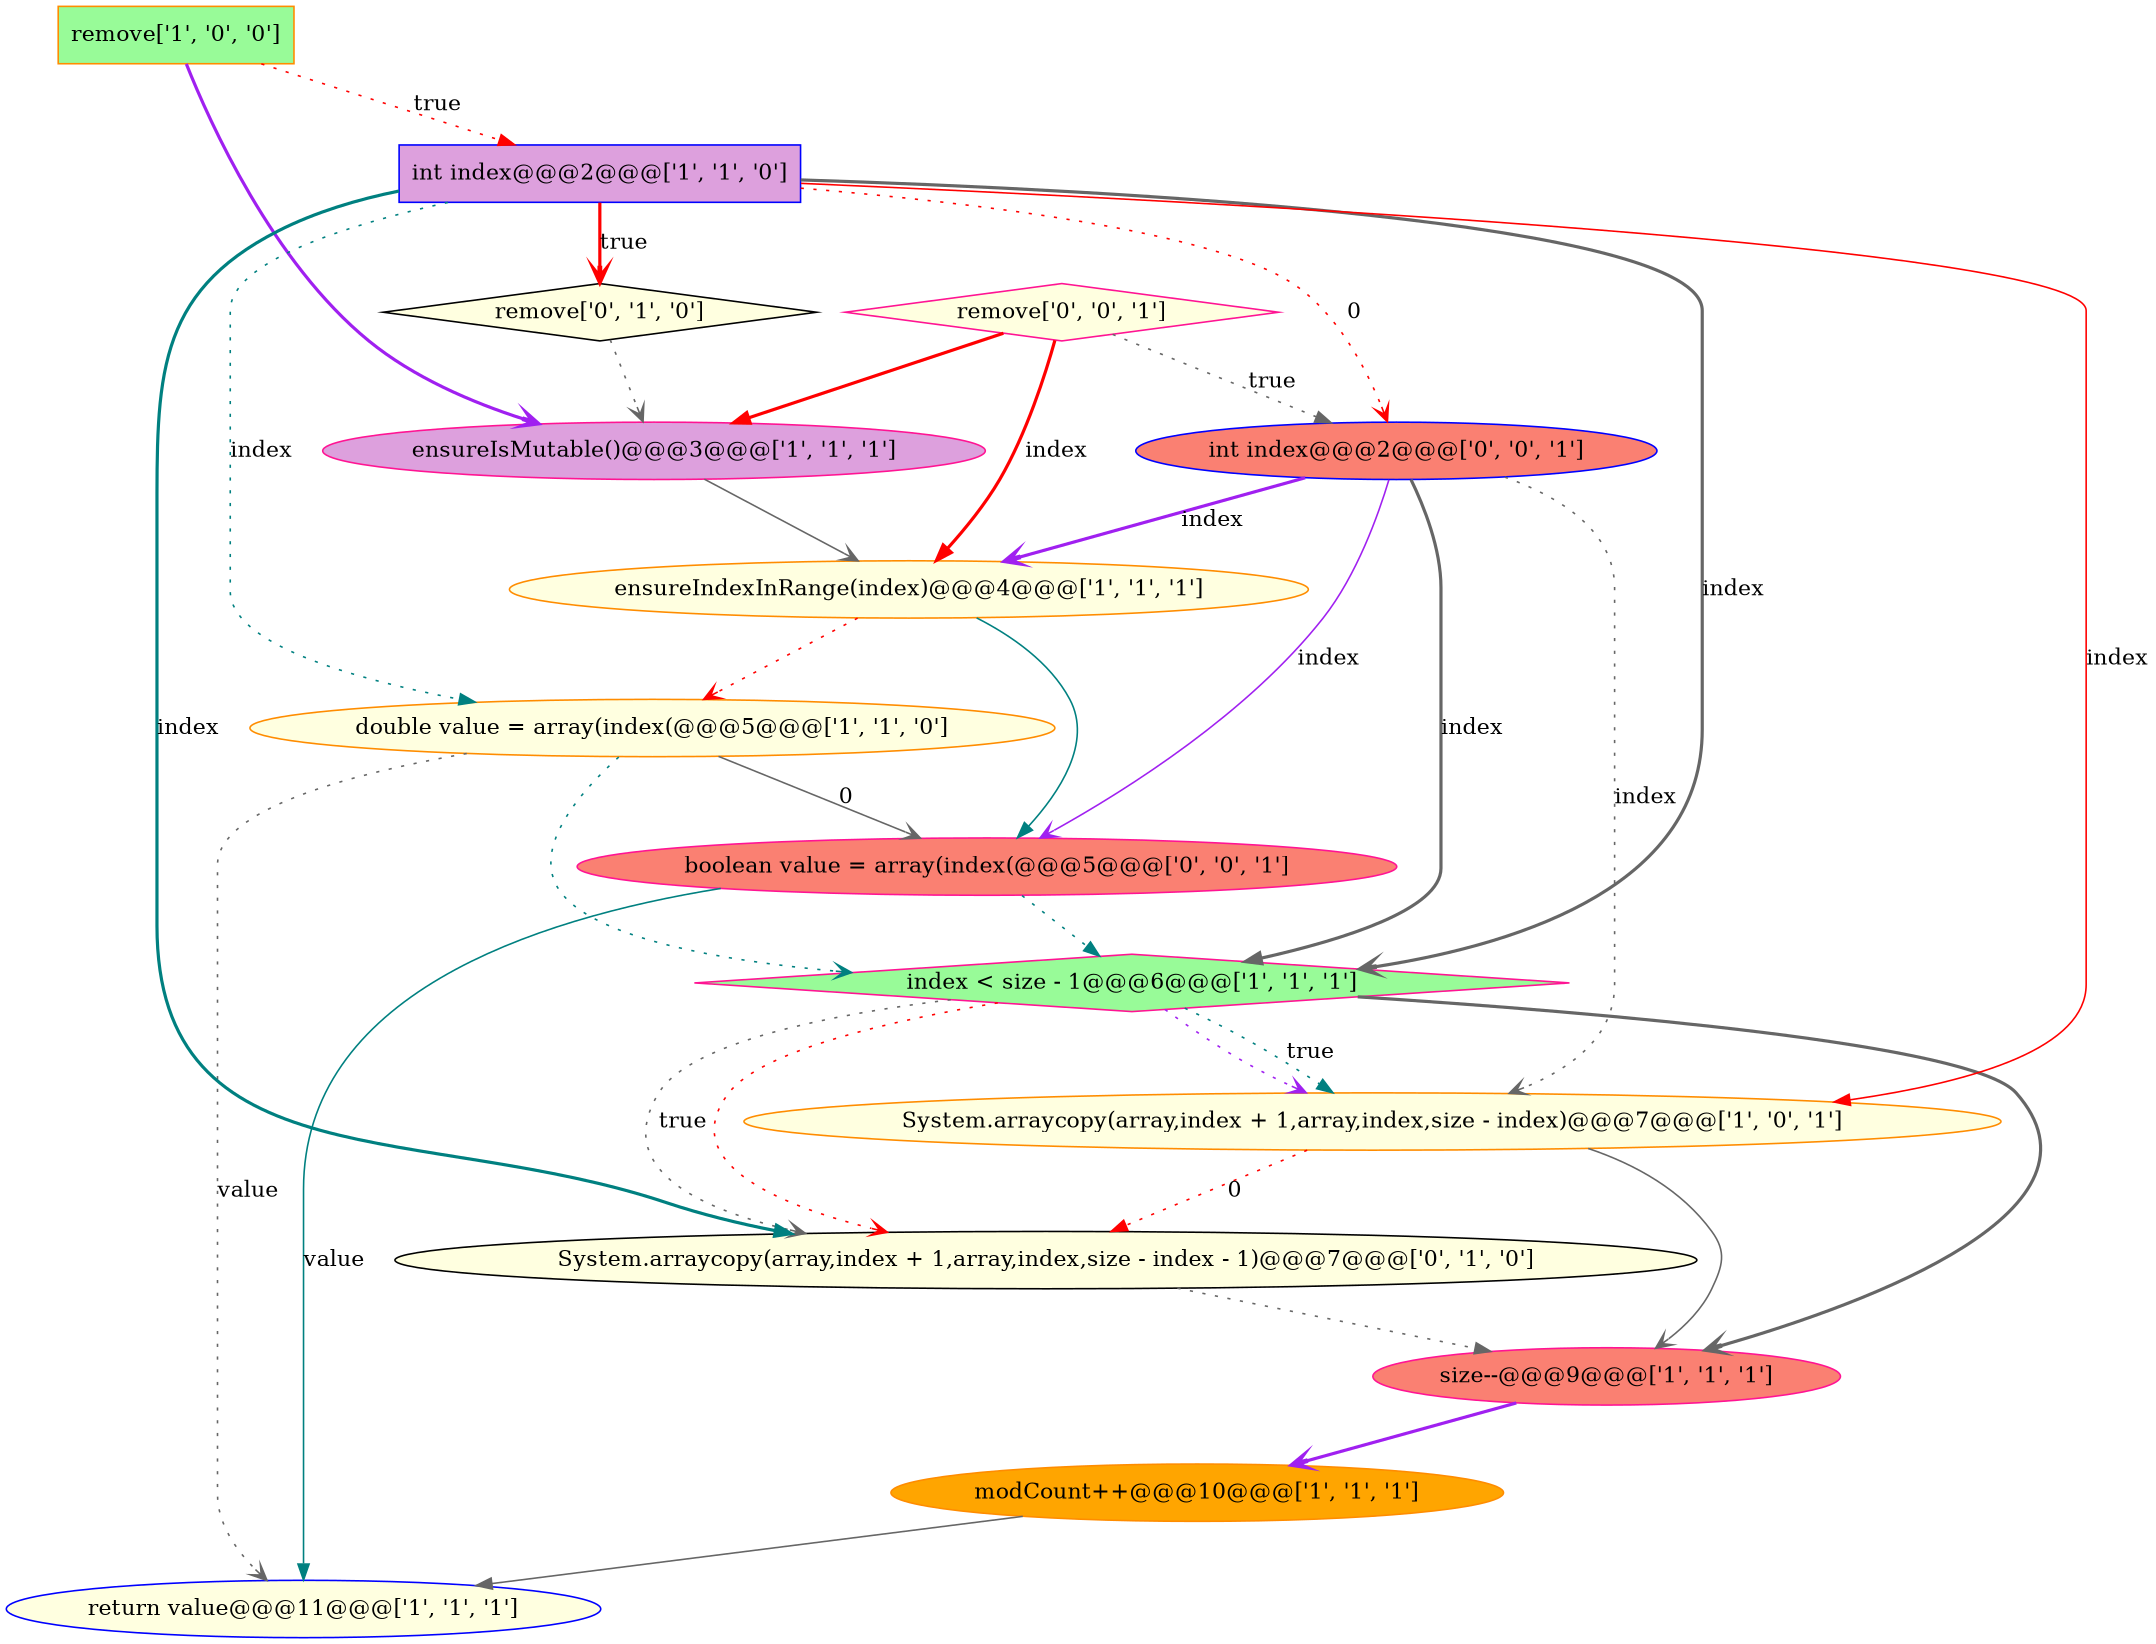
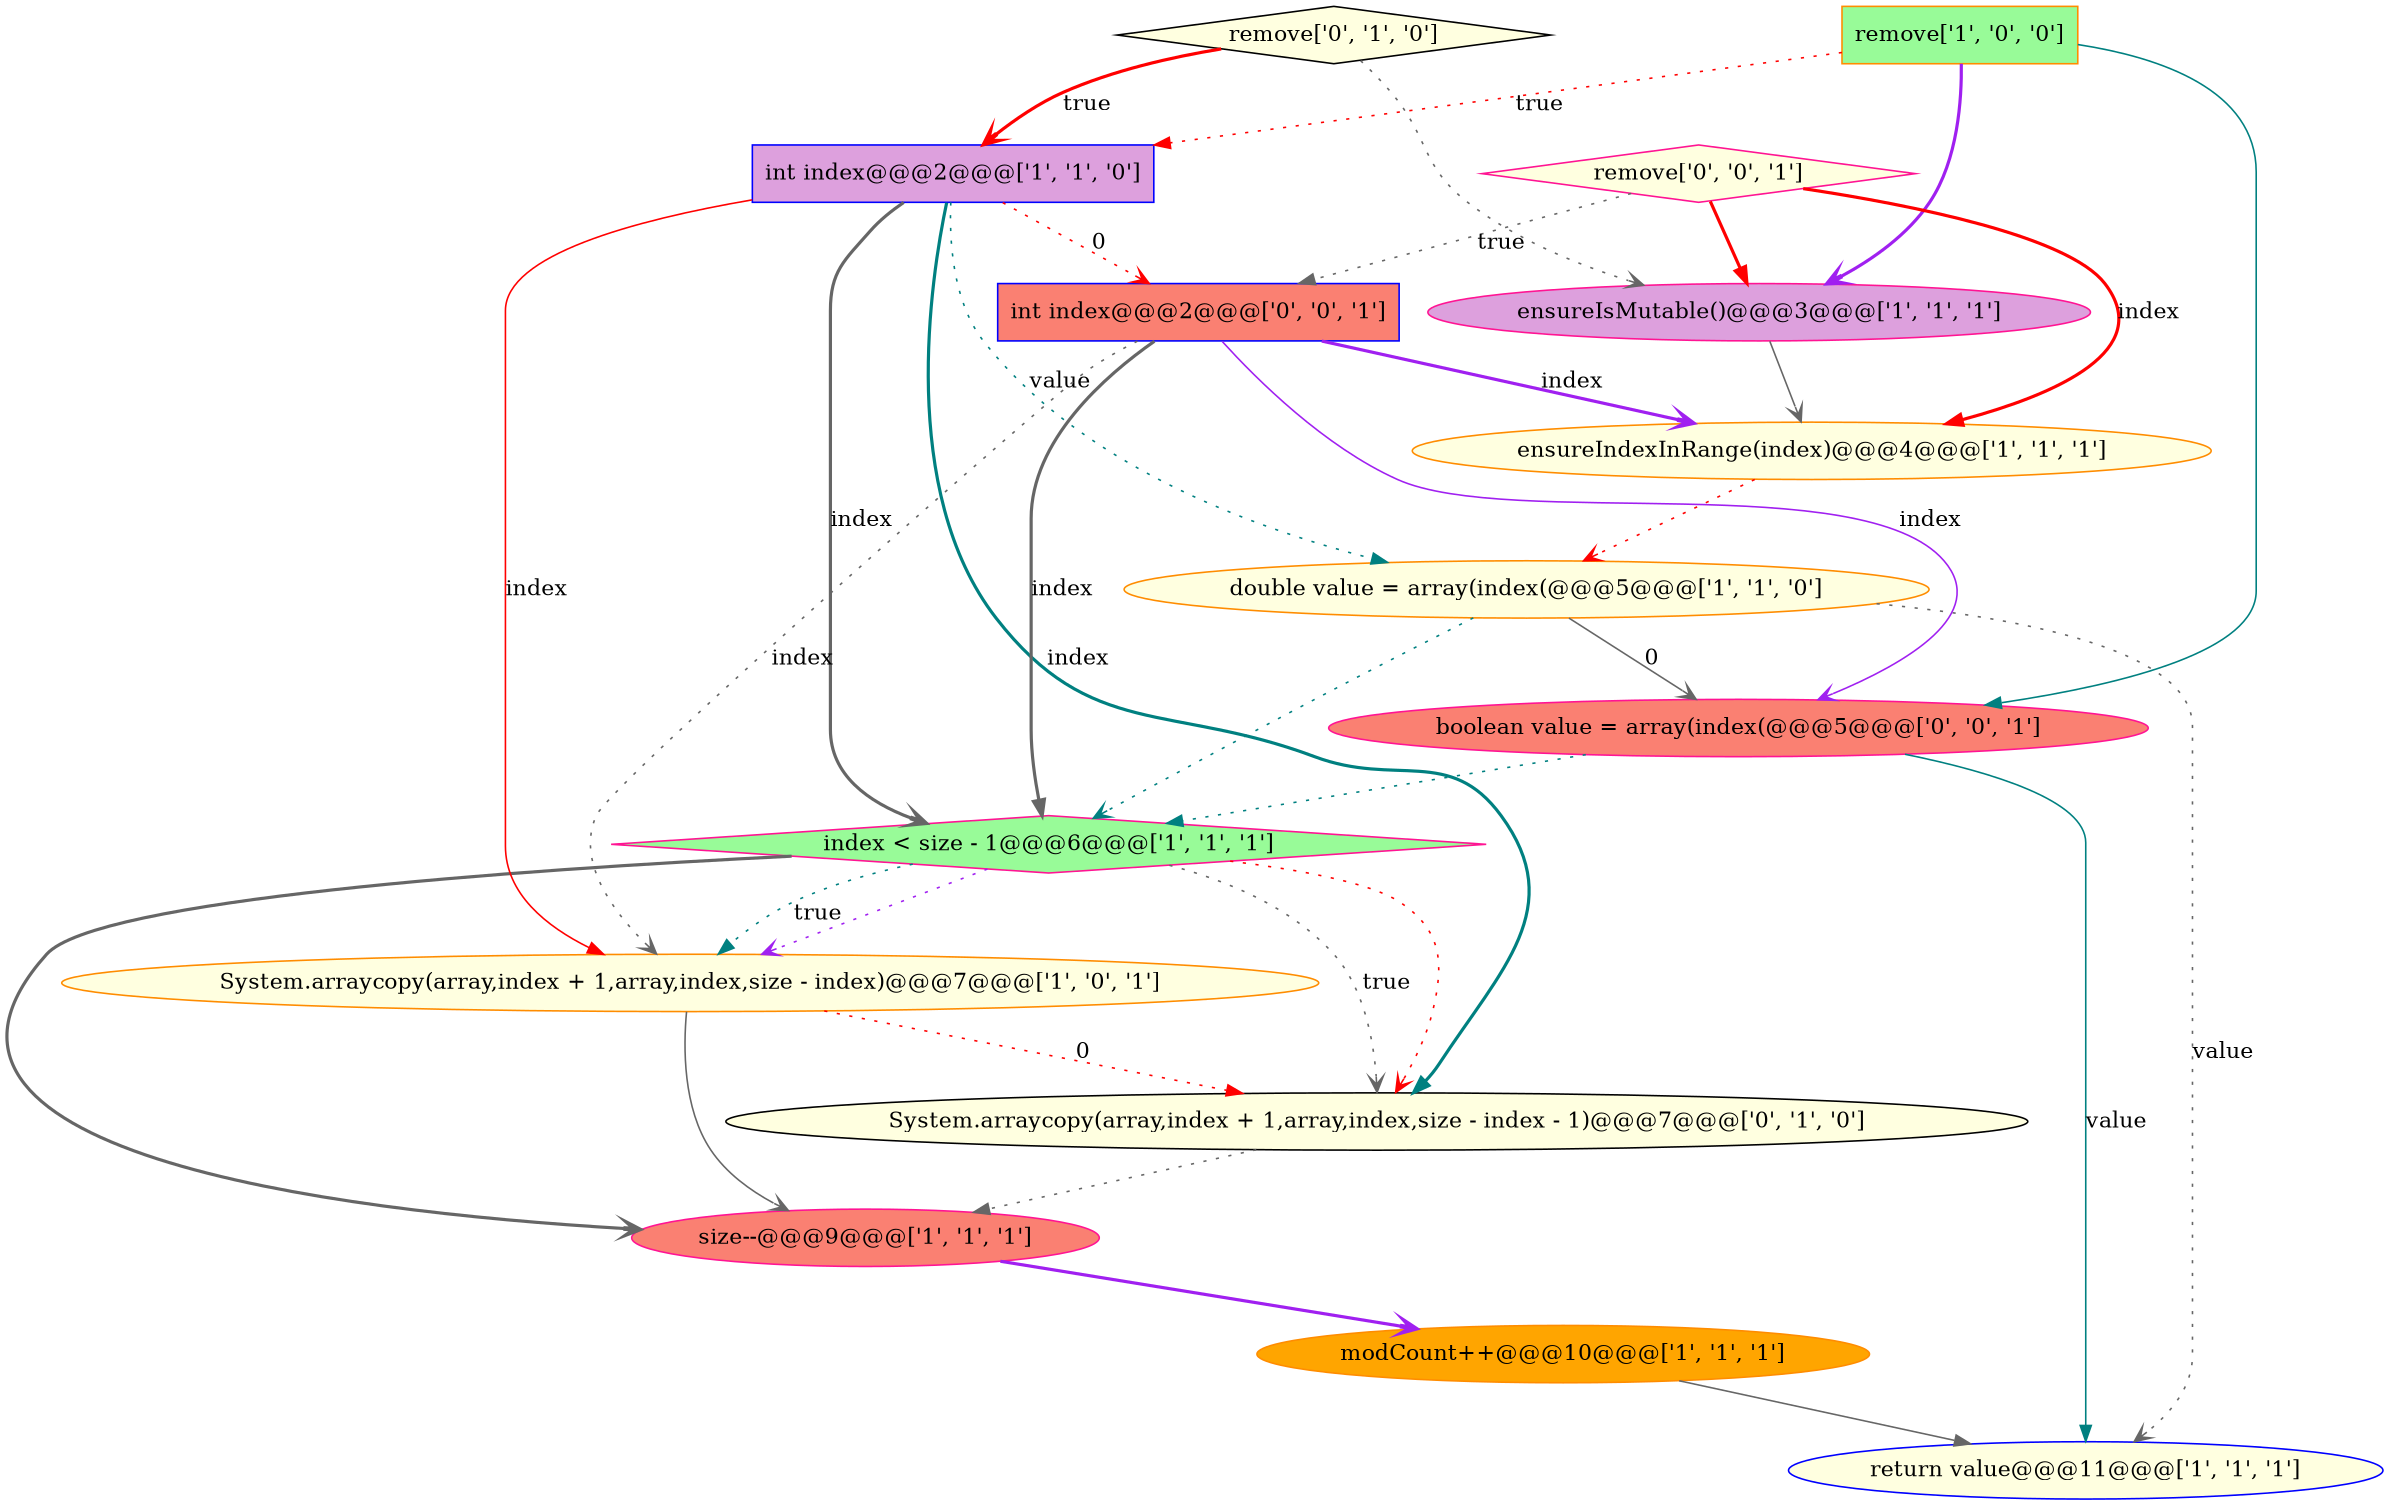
edge "int index@@@2@@@['1', '1', '0']" -> "remove['0', '1', '0']": reversed
edge "int index@@@2@@@['1', '1', '0']" -> "double value = array(index(@@@5@@@['1', '1', '0']": label "index" -> "value"
node "int index@@@2@@@['0', '0', '1']": shape ellipse -> box
edge "ensureIndexInRange(index)@@@4@@@['1', '1', '1']" -> "boolean value = array(index(@@@5@@@['0', '0', '1']": now "remove['1', '0', '0']" -> "boolean value = array(index(@@@5@@@['0', '0', '1']"
